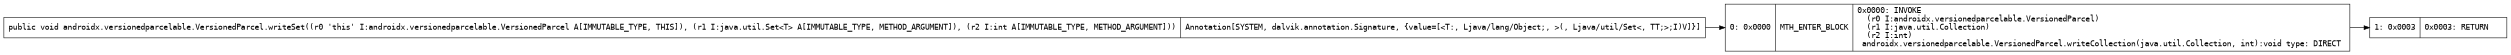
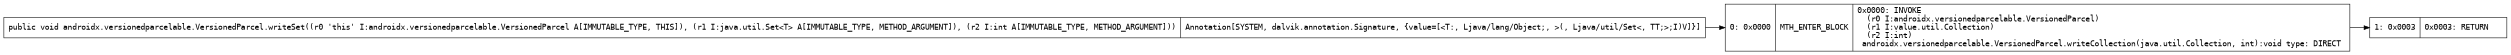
node "0: 0x0000": text "(r1 I:java.util.Collection)" -> "(r1 I:value.util.Collection)"
